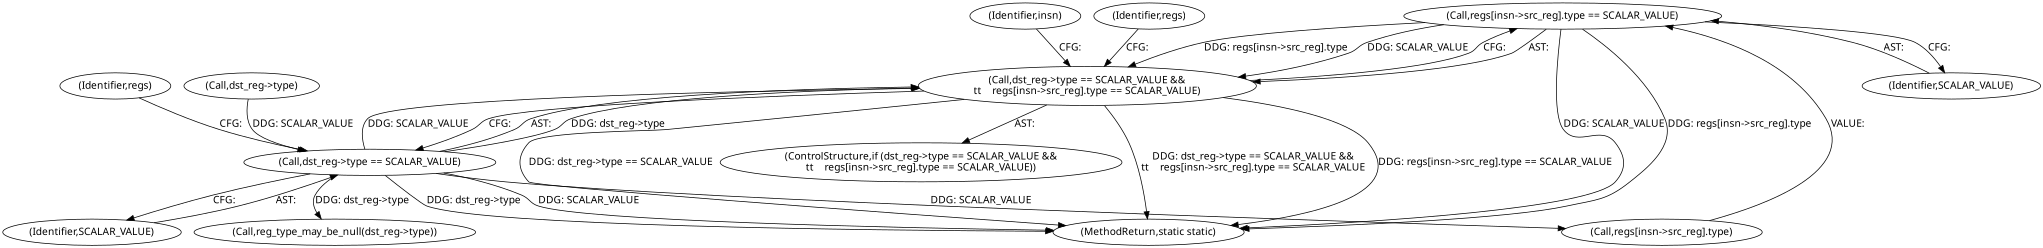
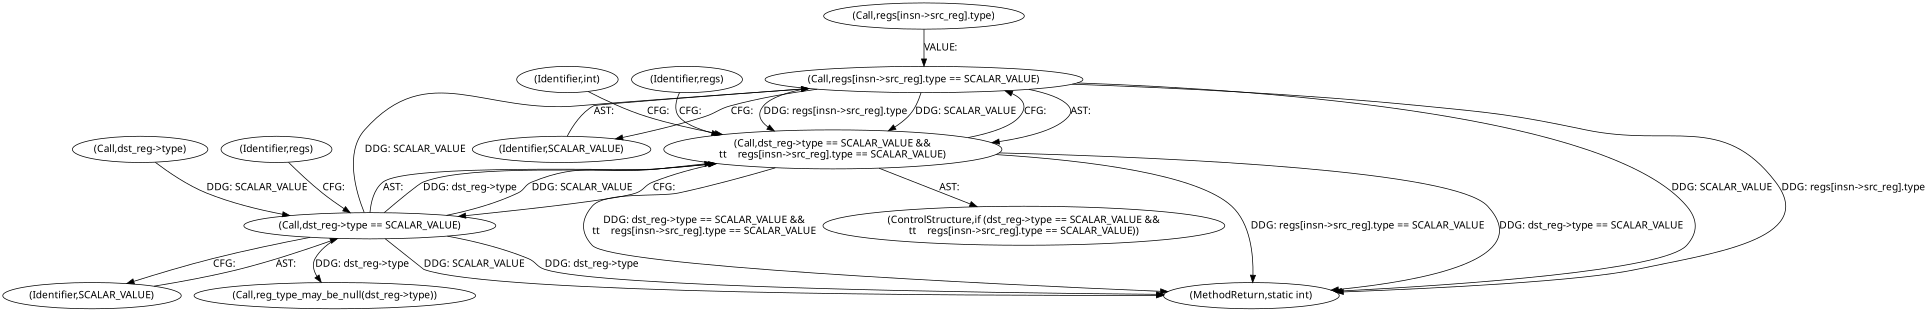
node "(Identifier,insn)": label "(Identifier,insn)" -> "(Identifier,int)"
edge "(Call,dst_reg->type == SCALAR_VALUE)" -> "(Call,regs[insn->src_reg].type)": now "(Call,dst_reg->type == SCALAR_VALUE)" -> "(Call,regs[insn->src_reg].type == SCALAR_VALUE)"
node "(MethodReturn,static static)": label "(MethodReturn,static static)" -> "(MethodReturn,static int)"
